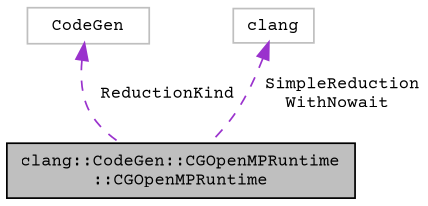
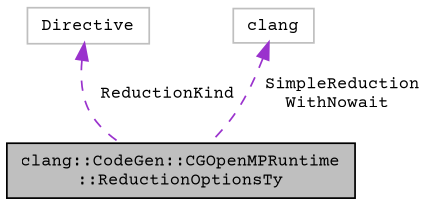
node "CodeGen": label "CodeGen" -> "Directive"
node "clang::CodeGen::CGOpenMPRuntime ::CGOpenMPRuntime": label "clang::CodeGen::CGOpenMPRuntime ::CGOpenMPRuntime" -> "clang::CodeGen::CGOpenMPRuntime ::ReductionOptionsTy"
